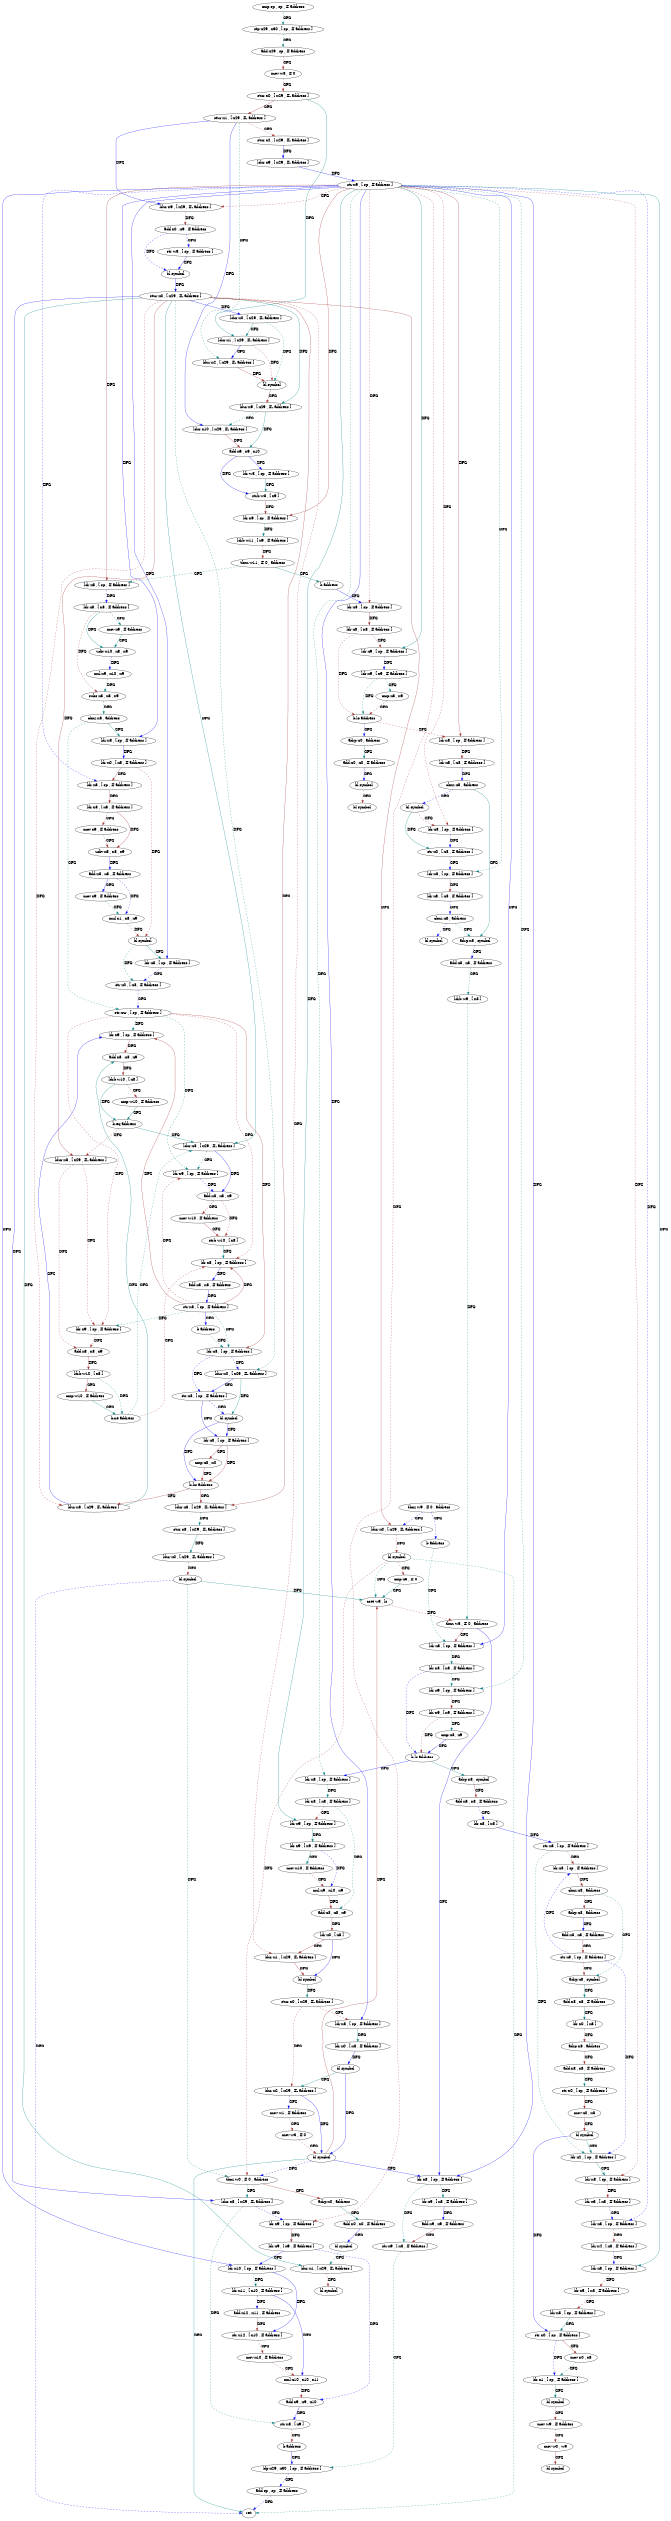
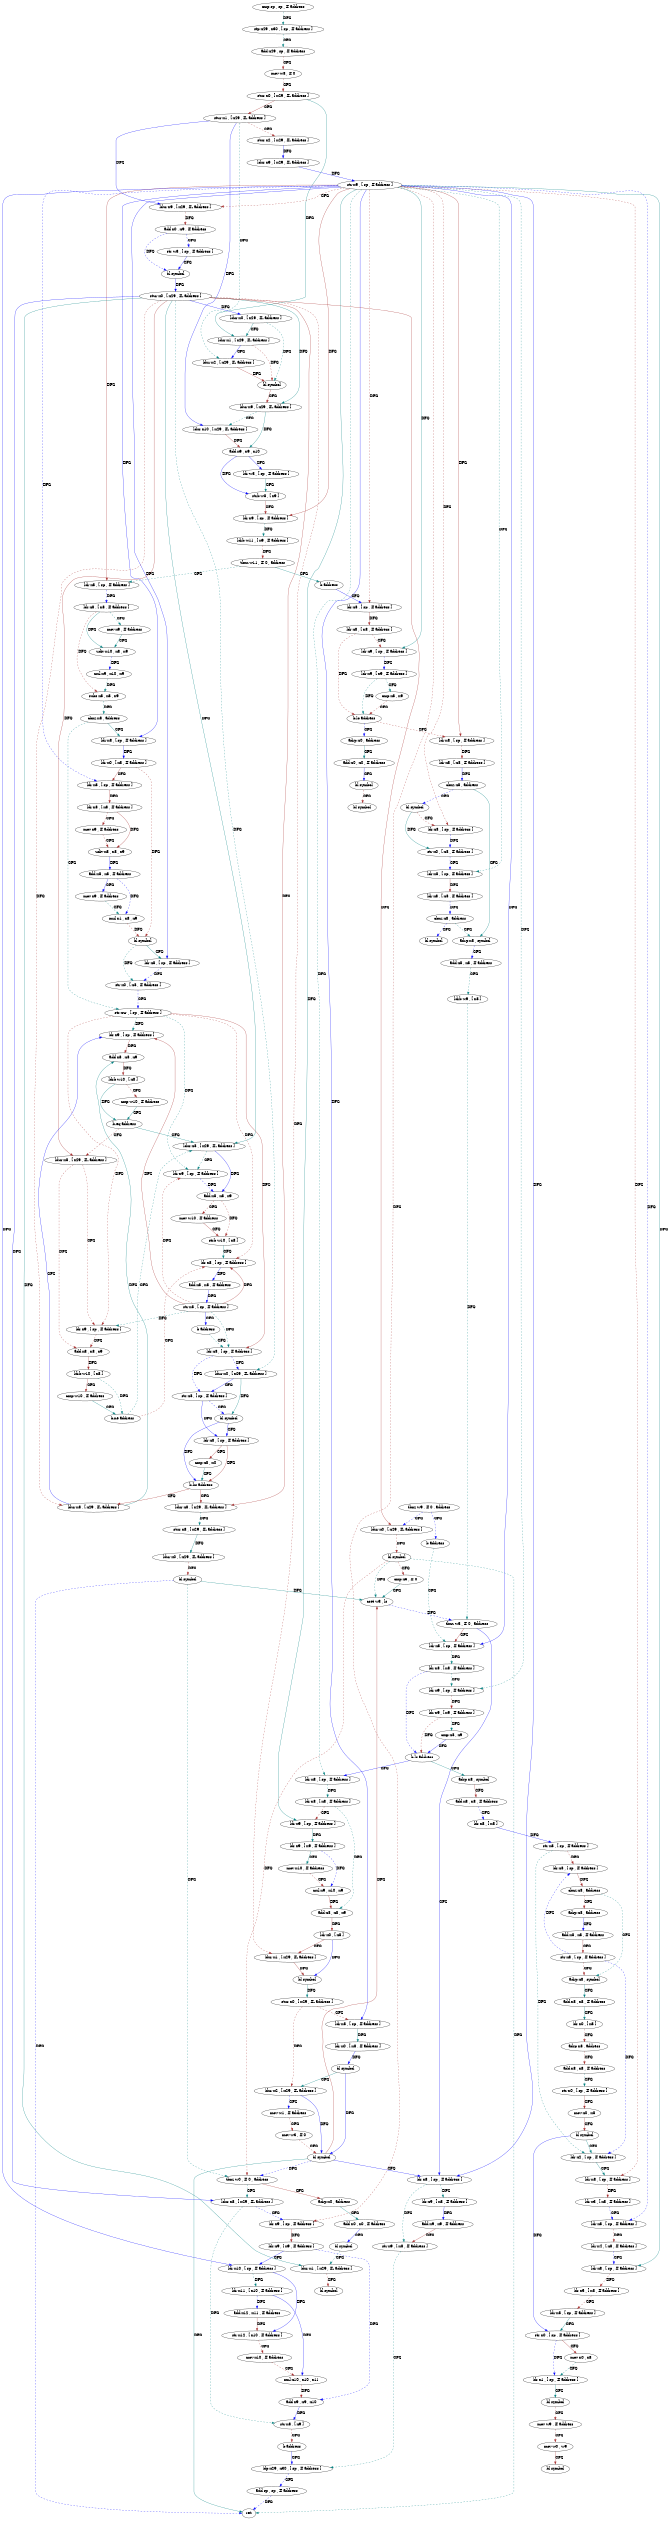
edge "cmp sp , sp , # address" -> "stp x29 , x30 , [ sp , # address ]": label "CFG" -> "DFG"
edge "cmp x8 , x0" -> "b.hs address": color brown -> teal
edge "cset w8 , ls" -> "tbnz w8 , # 0 , address": color brown -> blue
